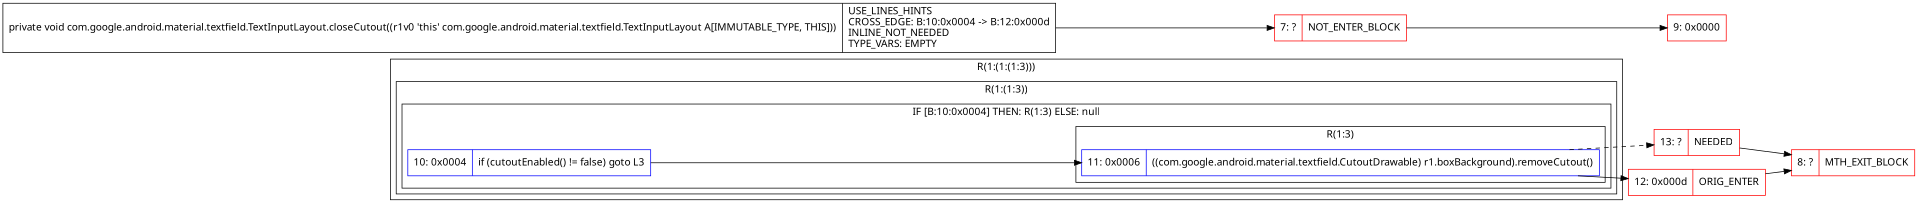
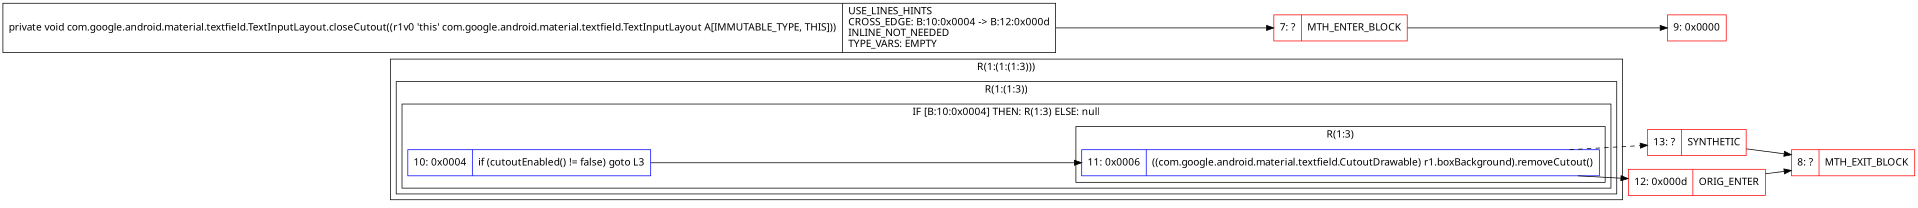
node "7: ?": text "NOT_ENTER_BLOCK" -> "MTH_ENTER_BLOCK"
node "13: ?": text "NEEDED" -> "SYNTHETIC"
